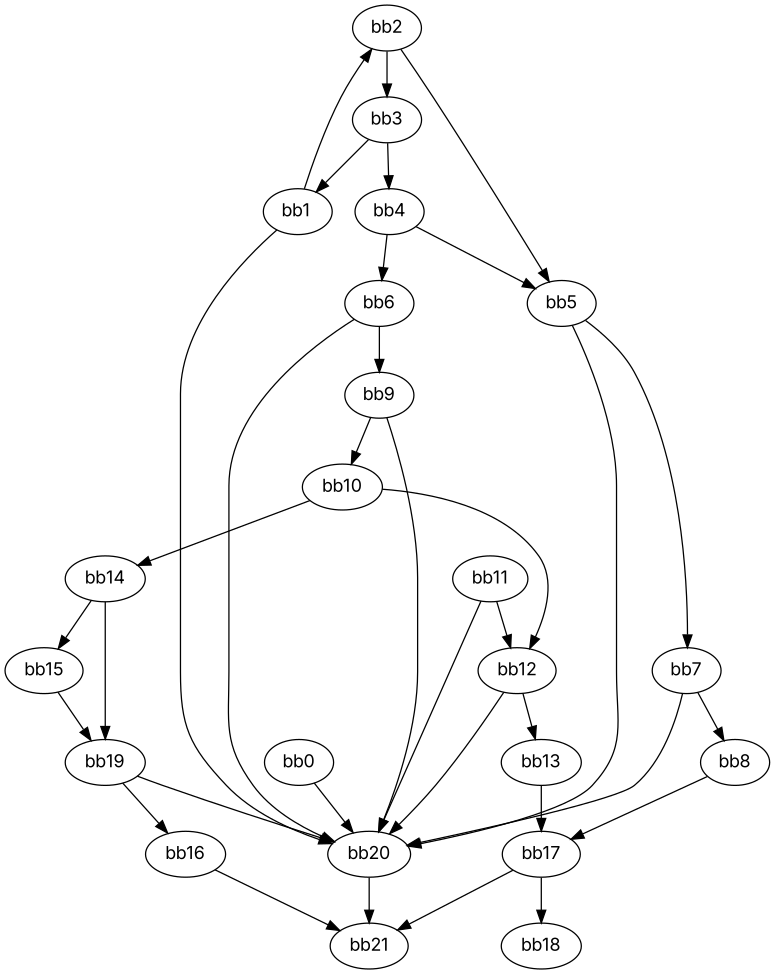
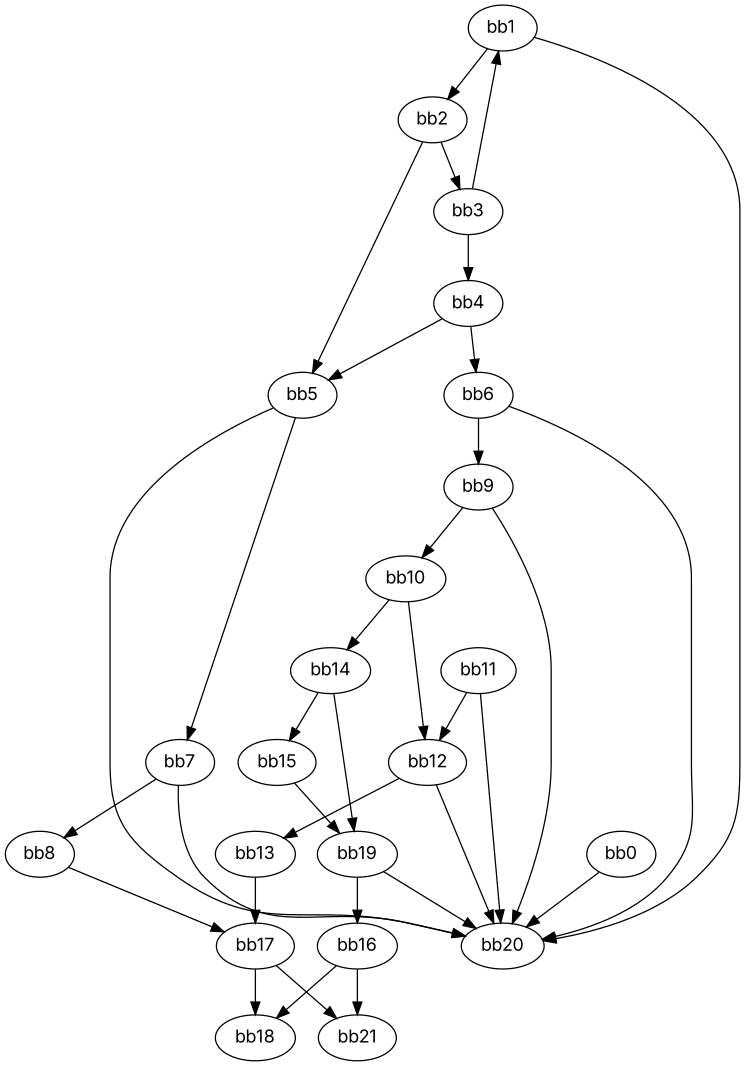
edge "bb20" -> "bb21": removed
edge "bb16" -> "bb18": added
